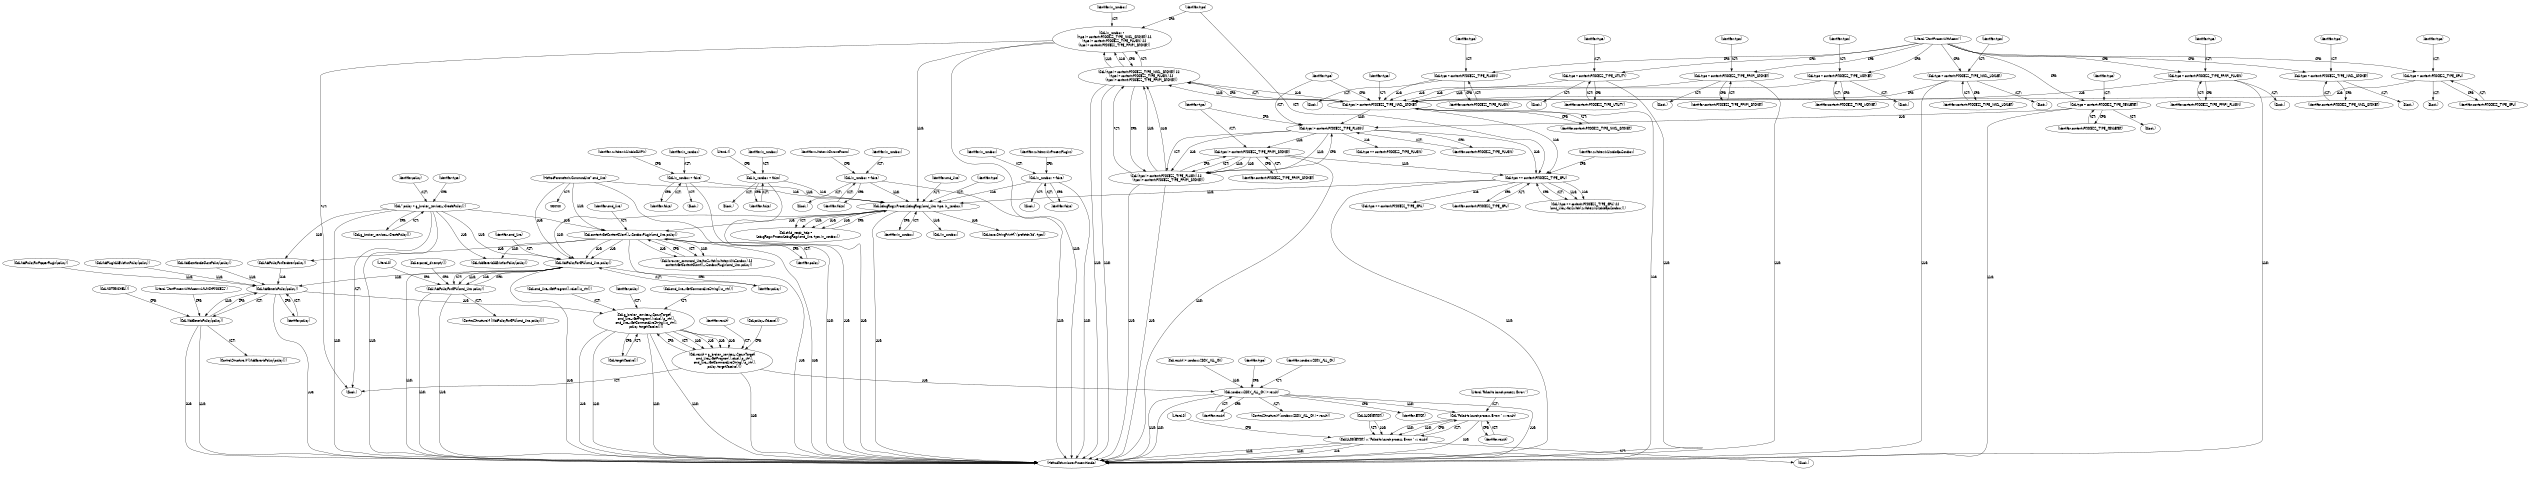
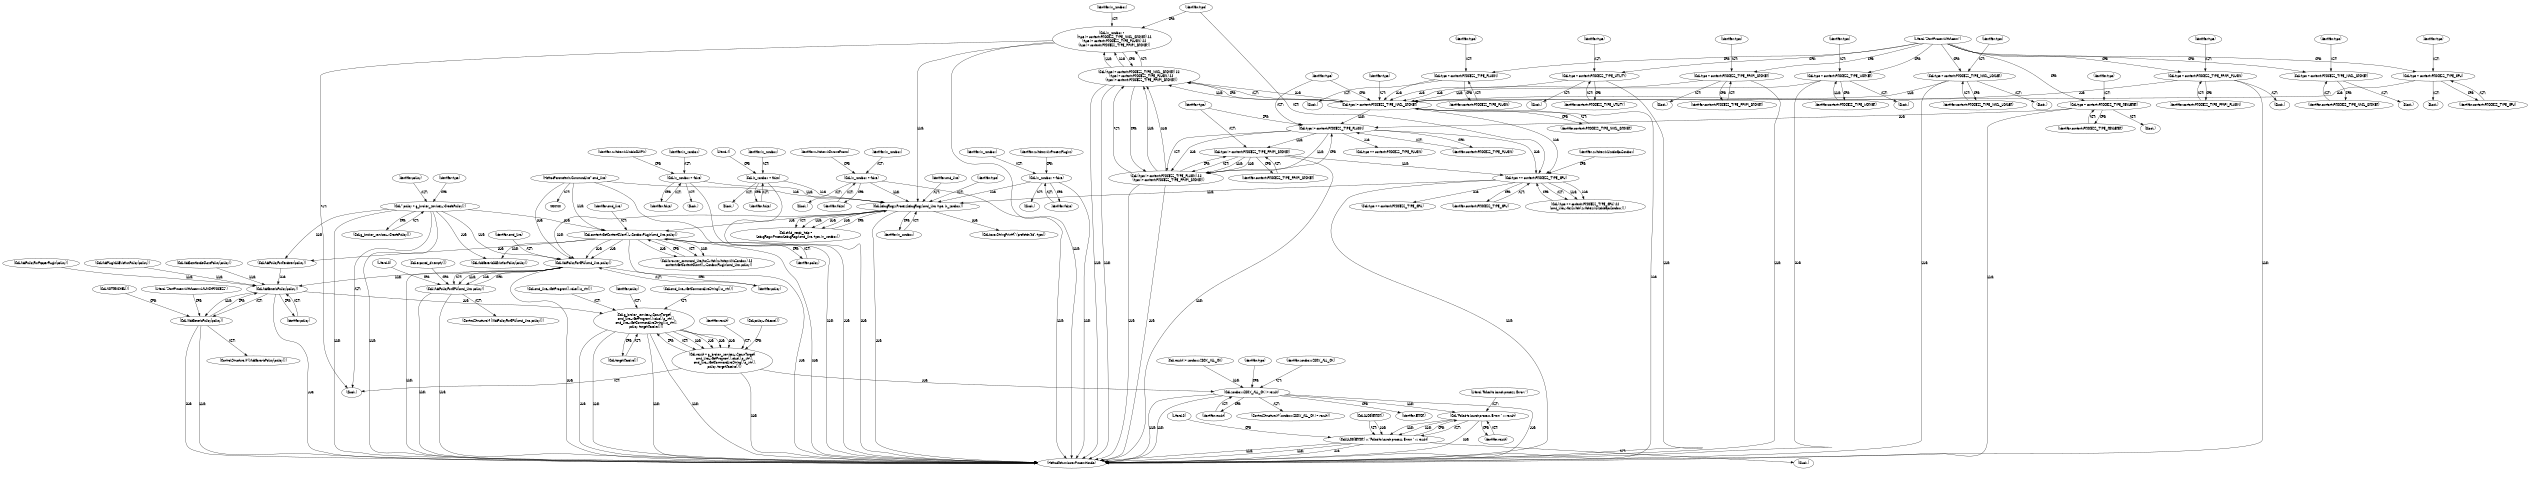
edge "(Identifier,content::PROCESS_TYPE_WORKER)" -> "(Call,type = content::PROCESS_TYPE_WORKER)": label "AST: " -> "DDG: "
edge "(Call,type = content::PROCESS_TYPE_NACL_LOADER)" -> "(Call,type != content::PROCESS_TYPE_NACL_BROKER)": label "CFG: " -> "DDG: "
node "(Call,!in_sandbox)": removed
edge "(Call,type = content::PROCESS_TYPE_WORKER)" -> "(MethodReturn,base::ProcessHandle)": added, label "DDG:"
